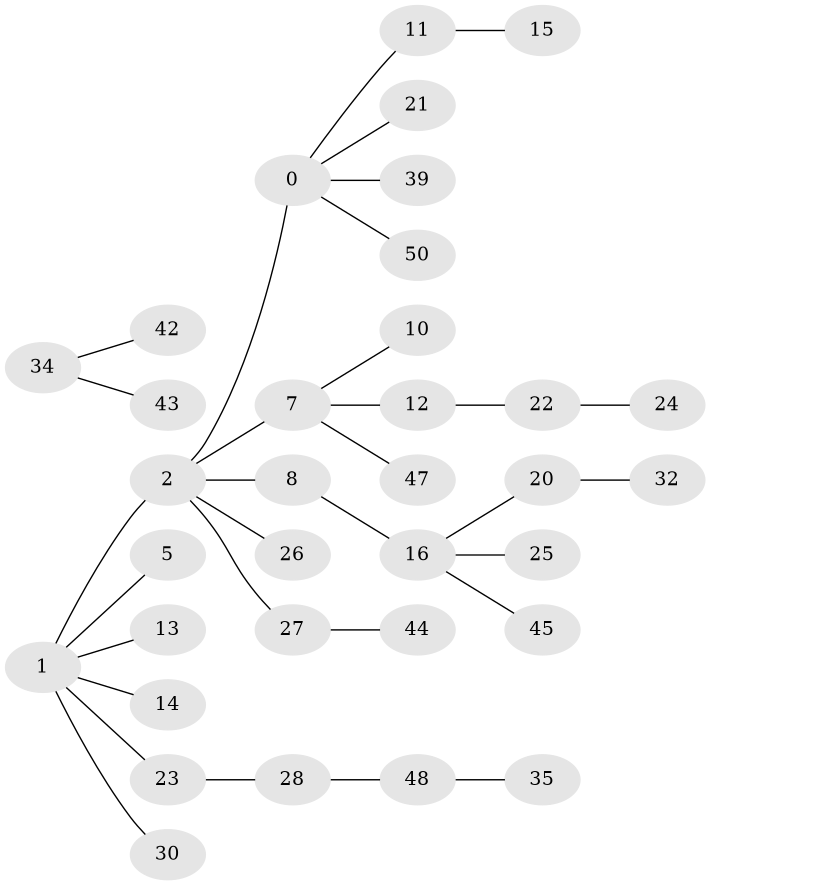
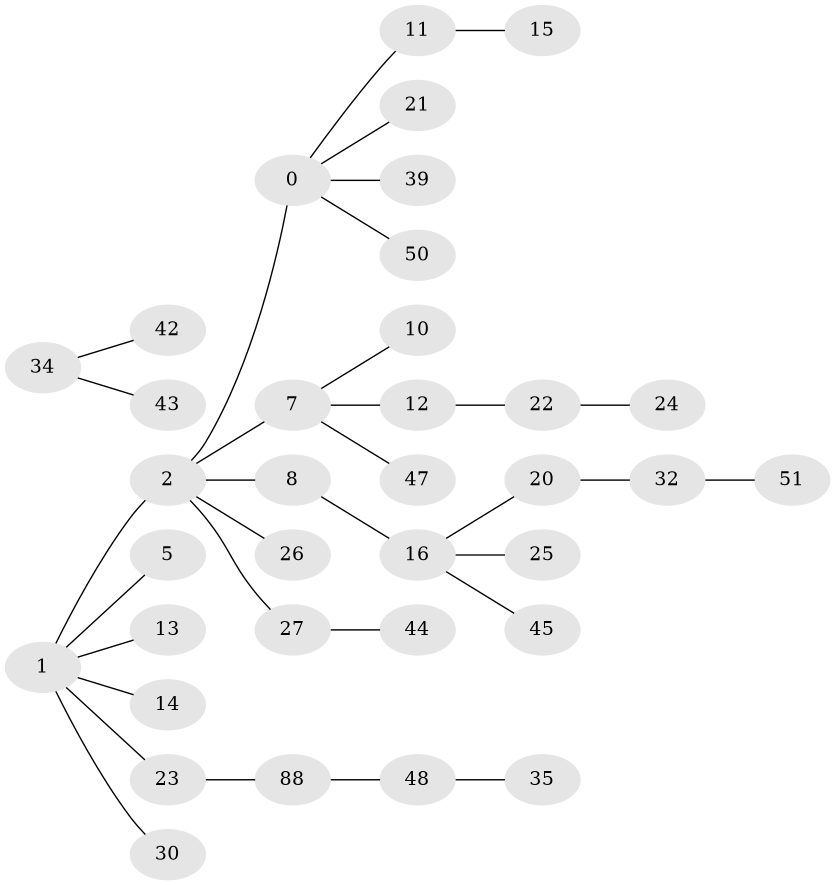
node "51": added
node "28": label "28" -> "88"
